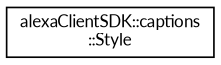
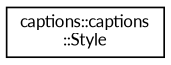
node "alexaClientSDK::captions ::Style": label "alexaClientSDK::captions ::Style" -> "captions::captions ::Style"
